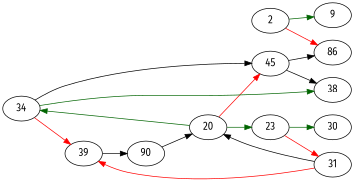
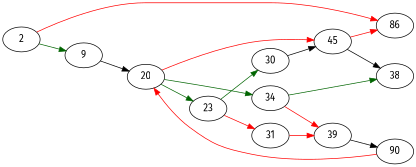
edge "45" -> "86": color black -> red
edge "34" -> "45": now "30" -> "45"
edge "90" -> "20": color black -> red
edge "31" -> "20": now "9" -> "20"
